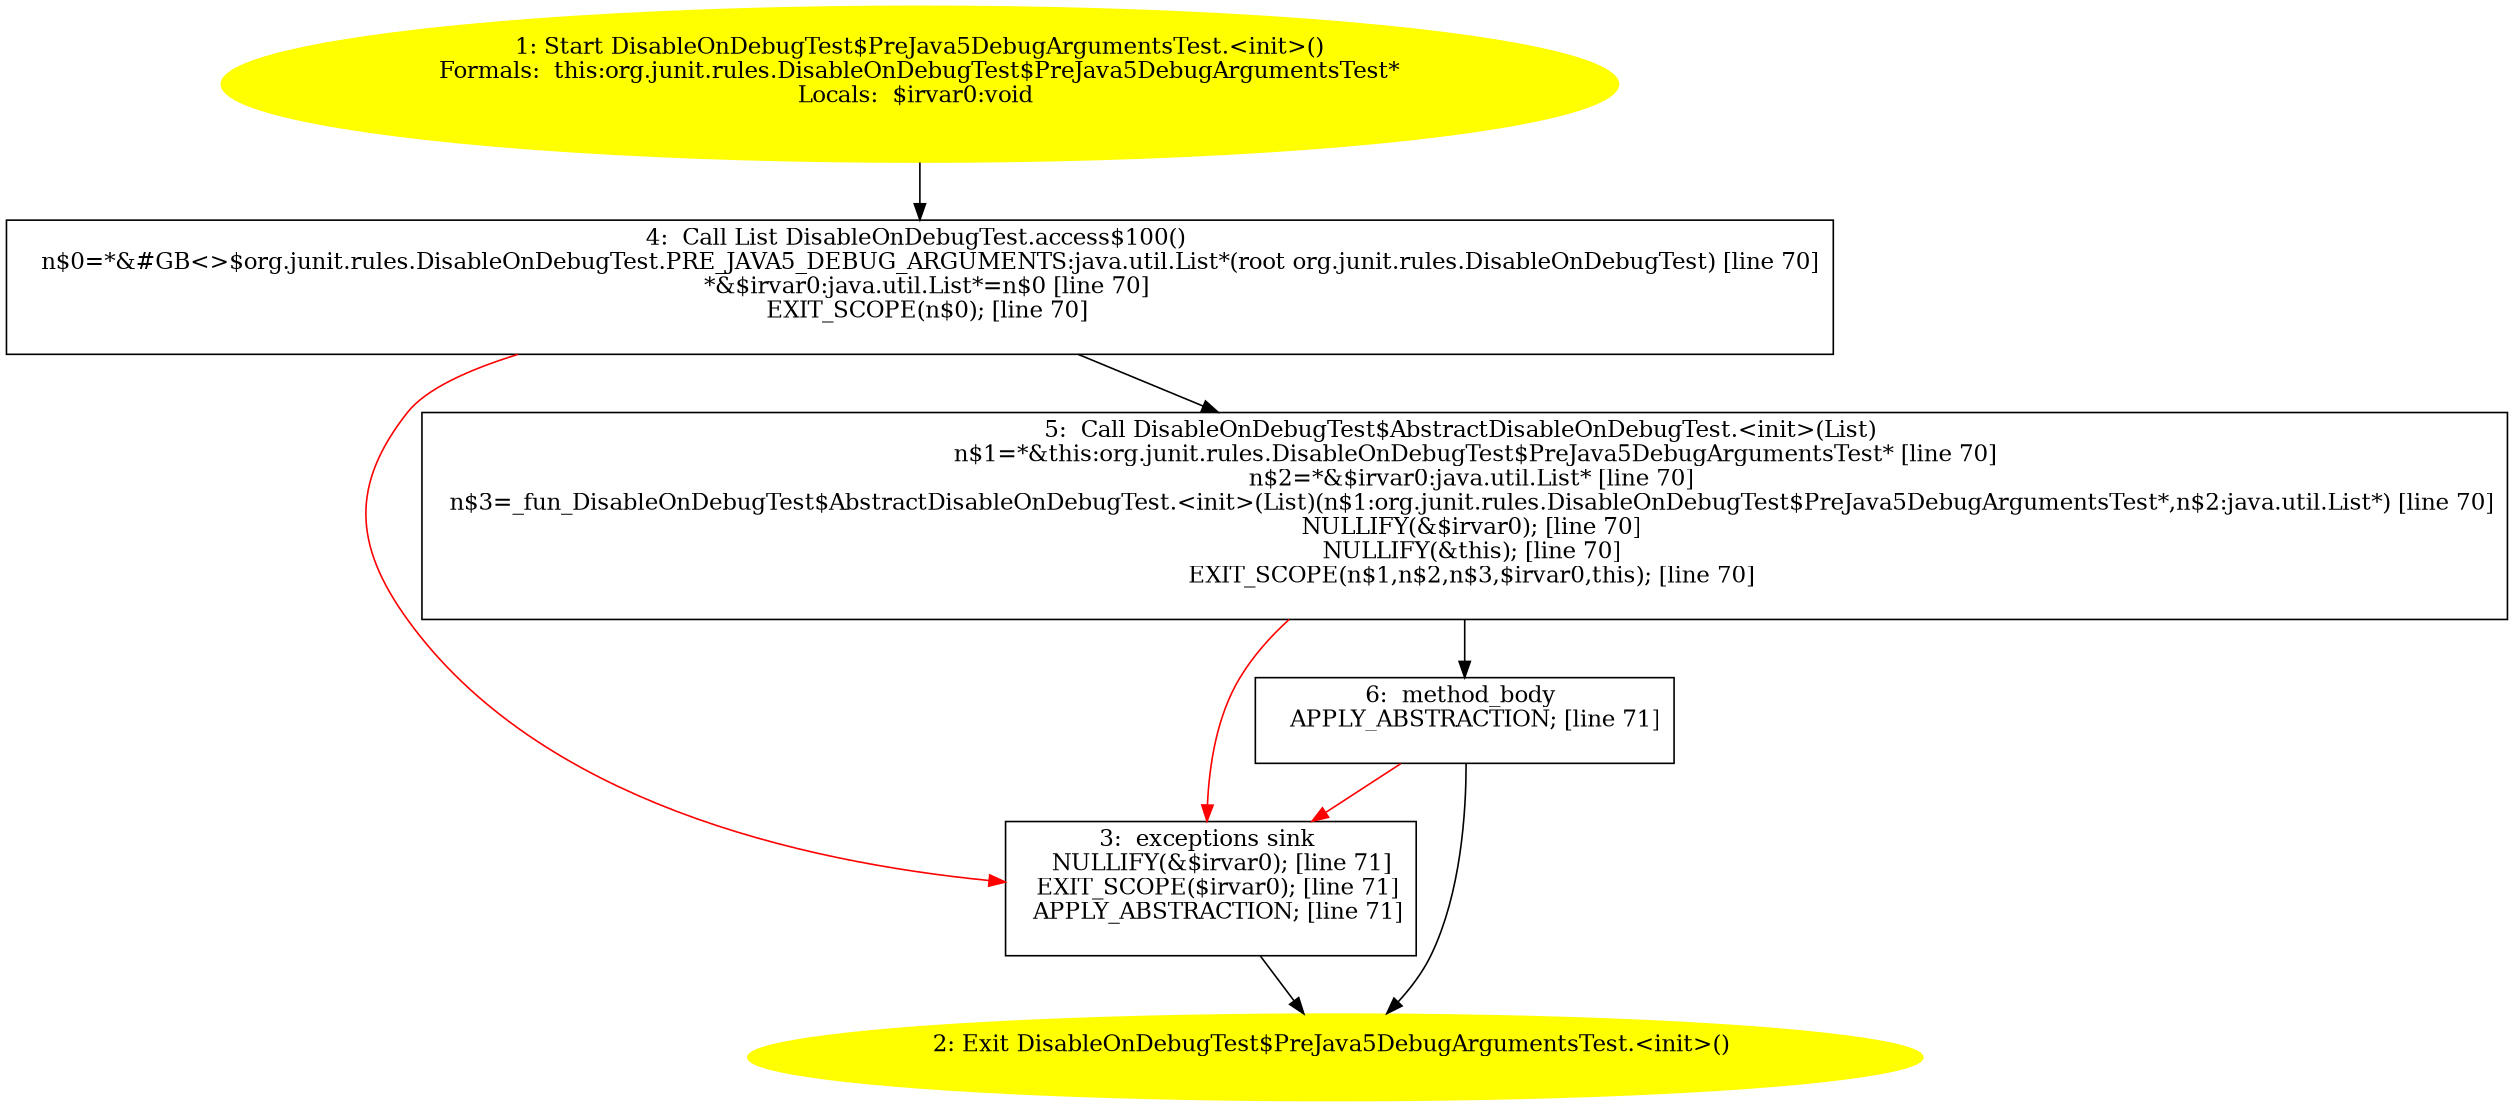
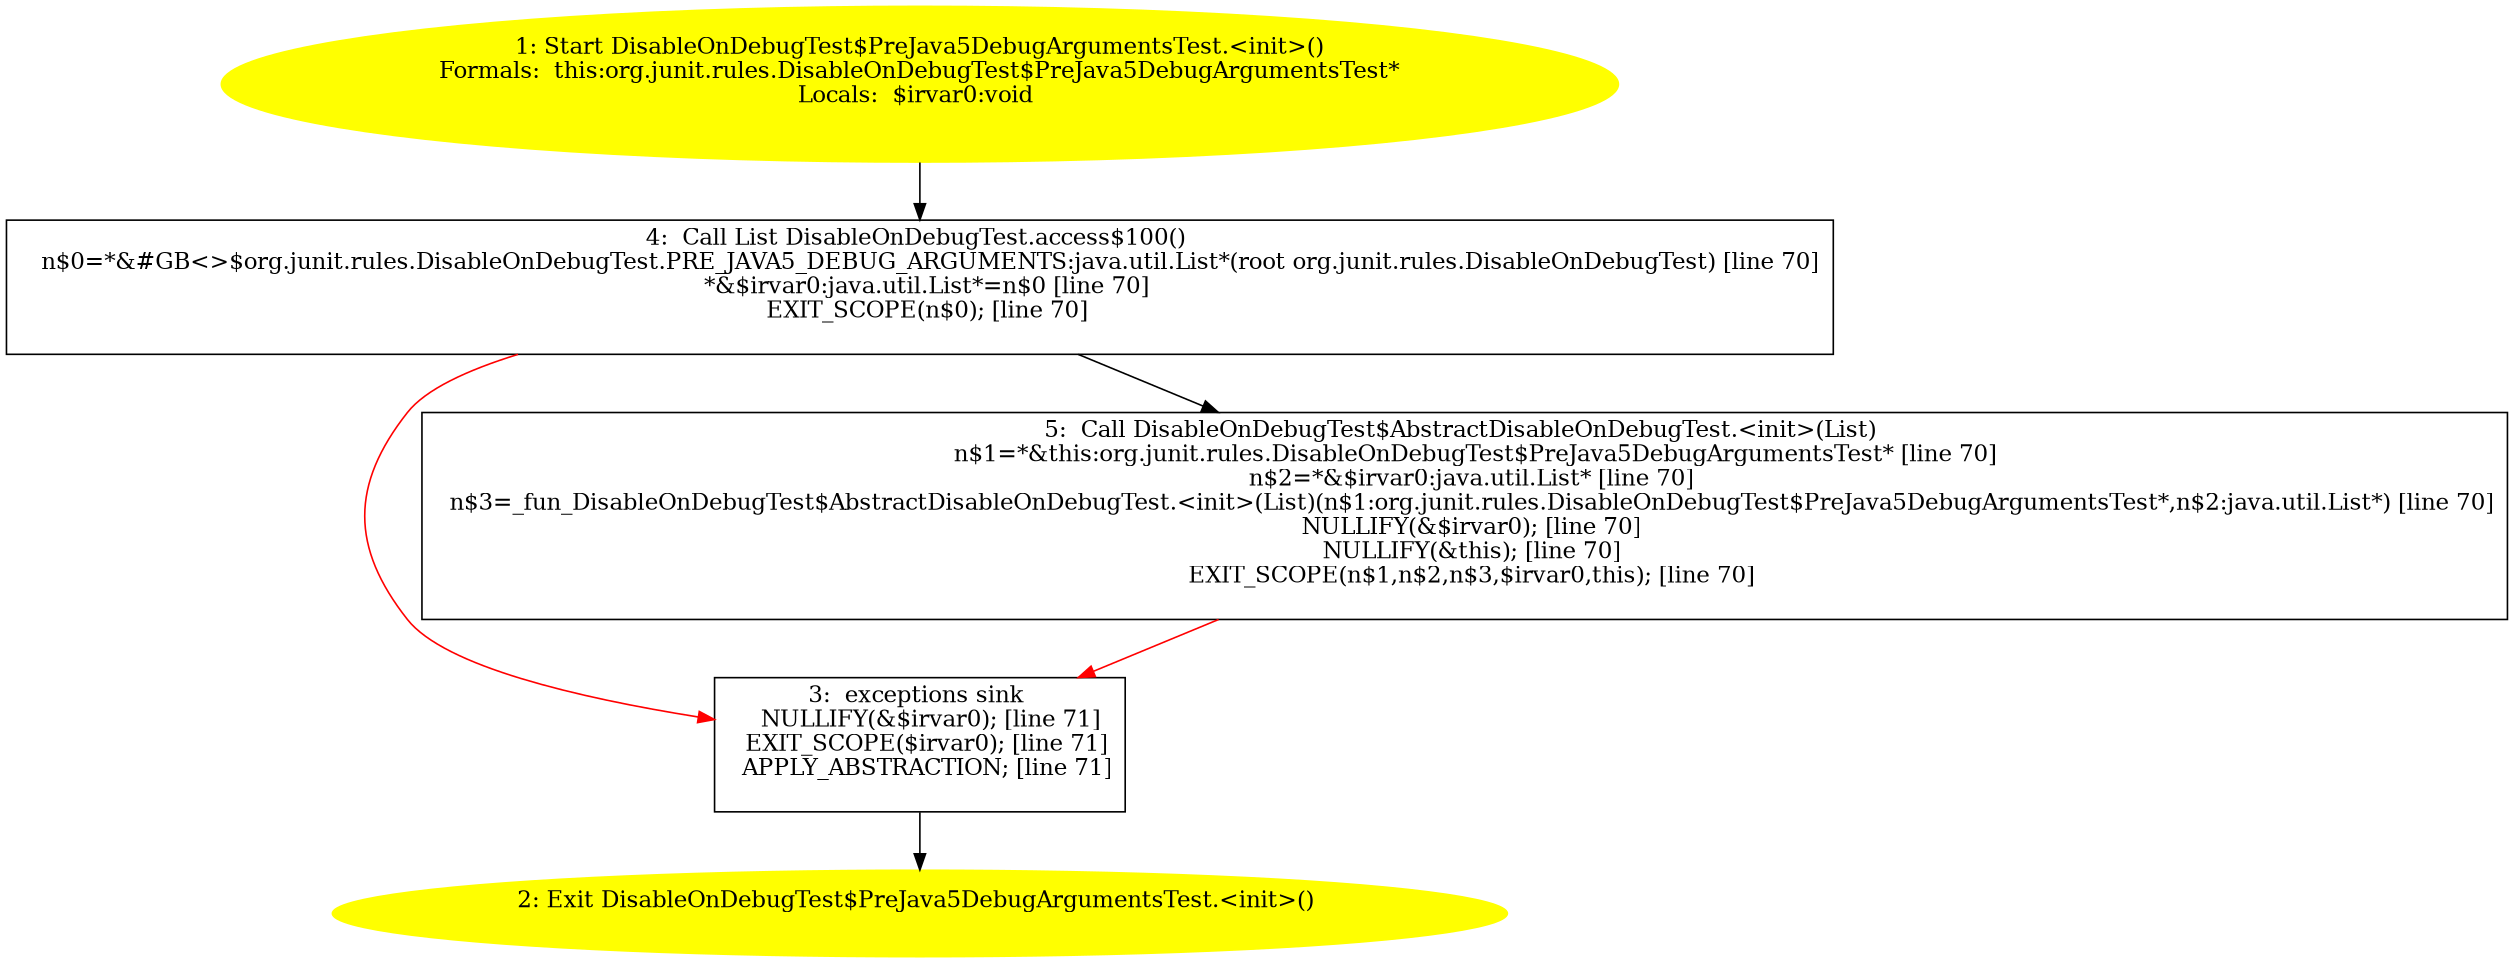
node "6:  method_body APPLY_ABSTRACTION; [line 71]": removed
